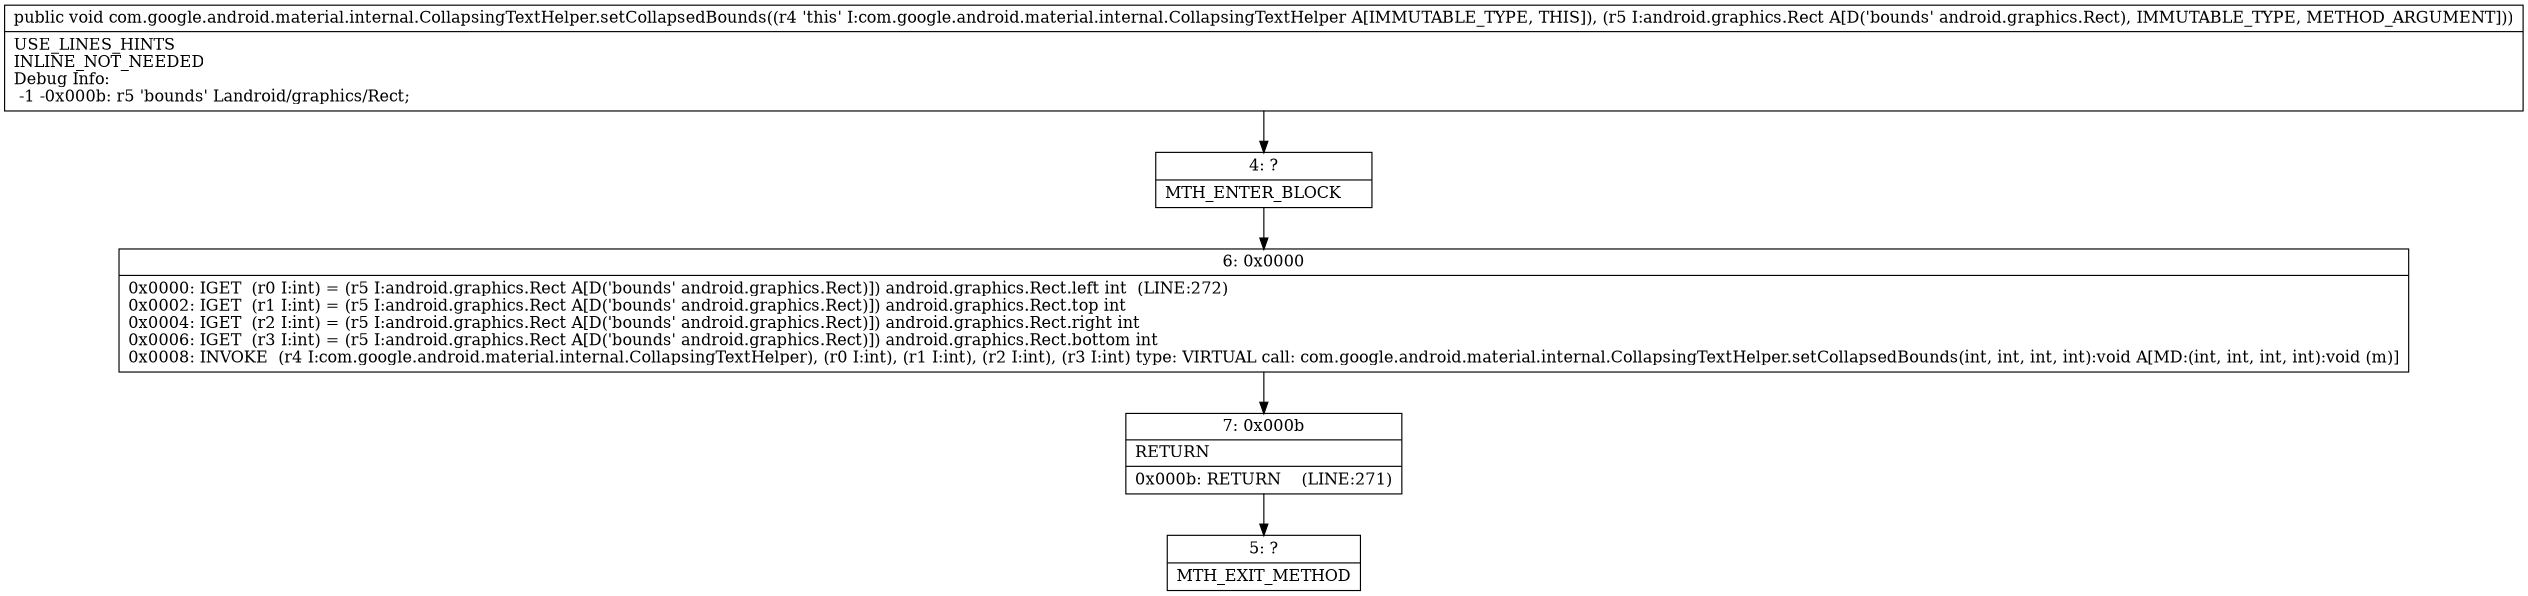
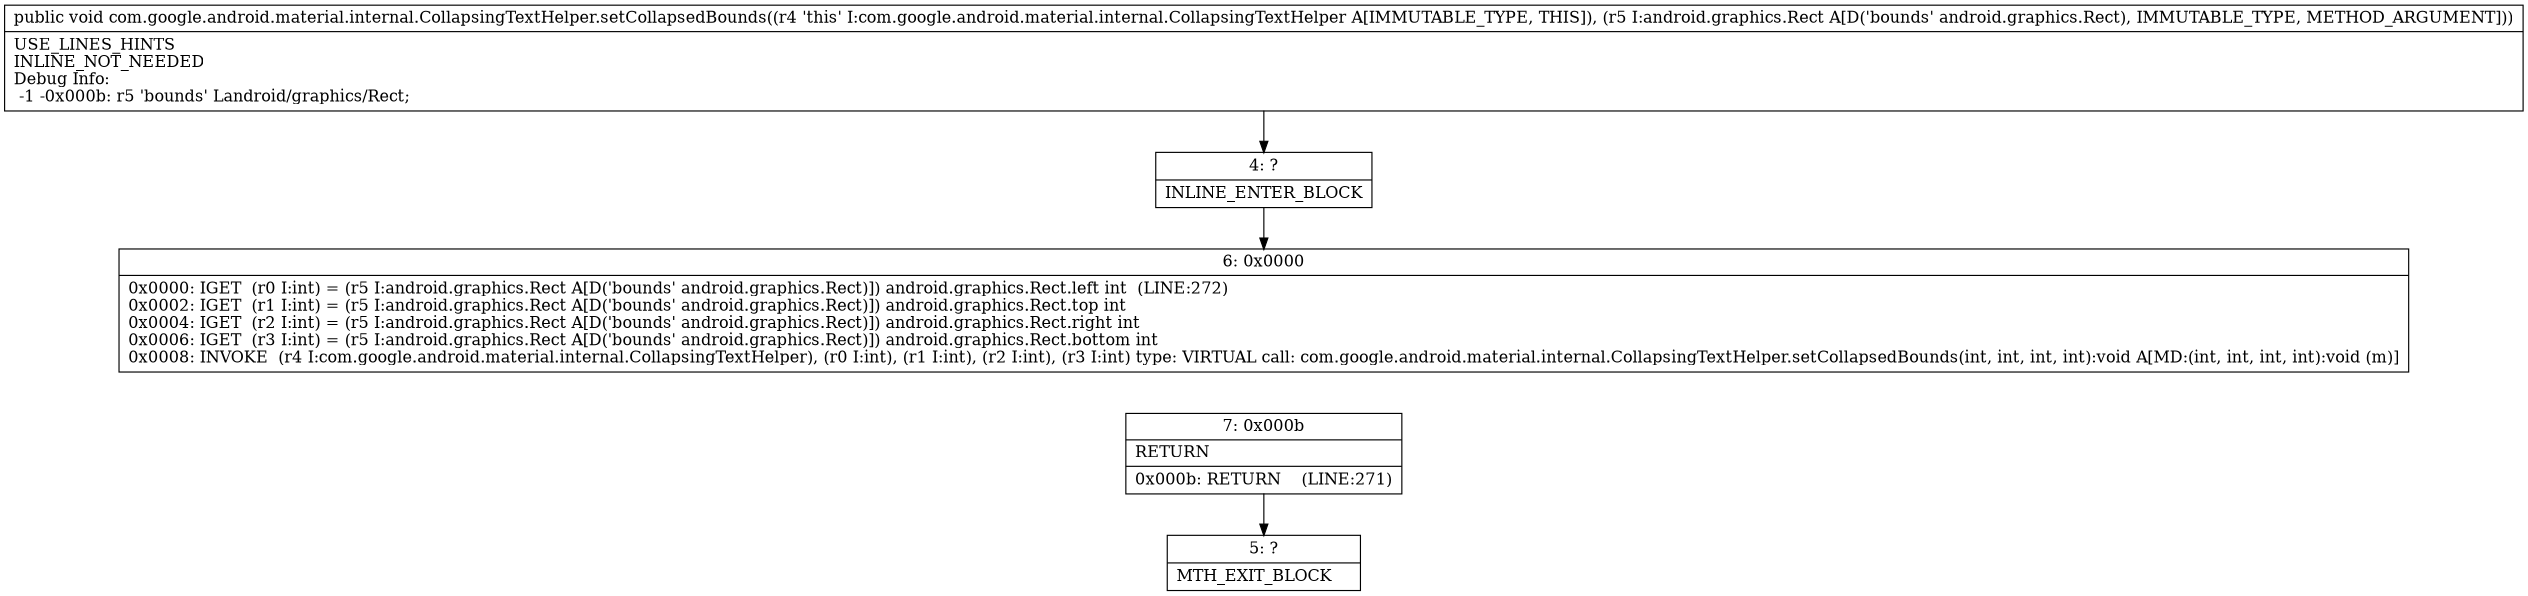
node "4: ?": text "MTH_ENTER_BLOCK" -> "INLINE_ENTER_BLOCK"
edge "6: 0x0000" -> "7: 0x000b": removed
node "5: ?": text "MTH_EXIT_METHOD" -> "MTH_EXIT_BLOCK"
